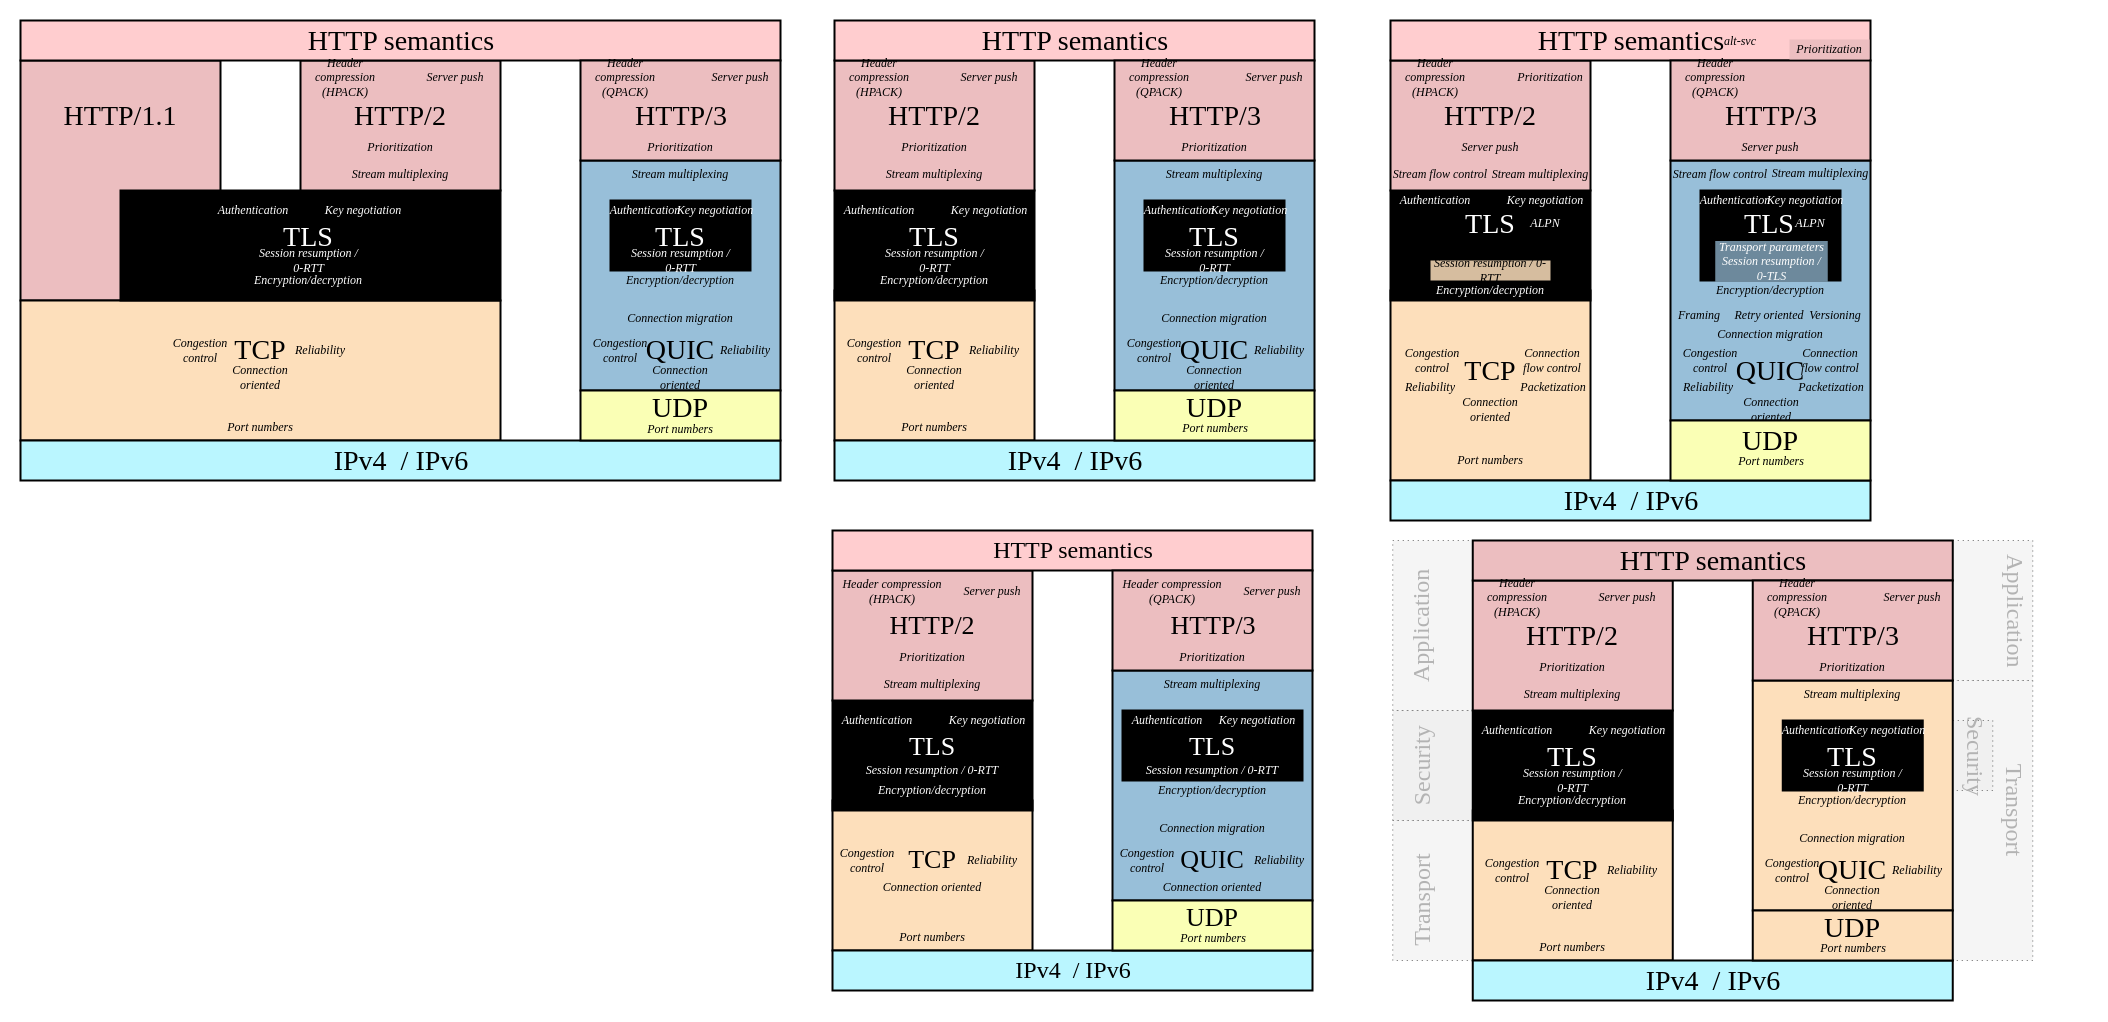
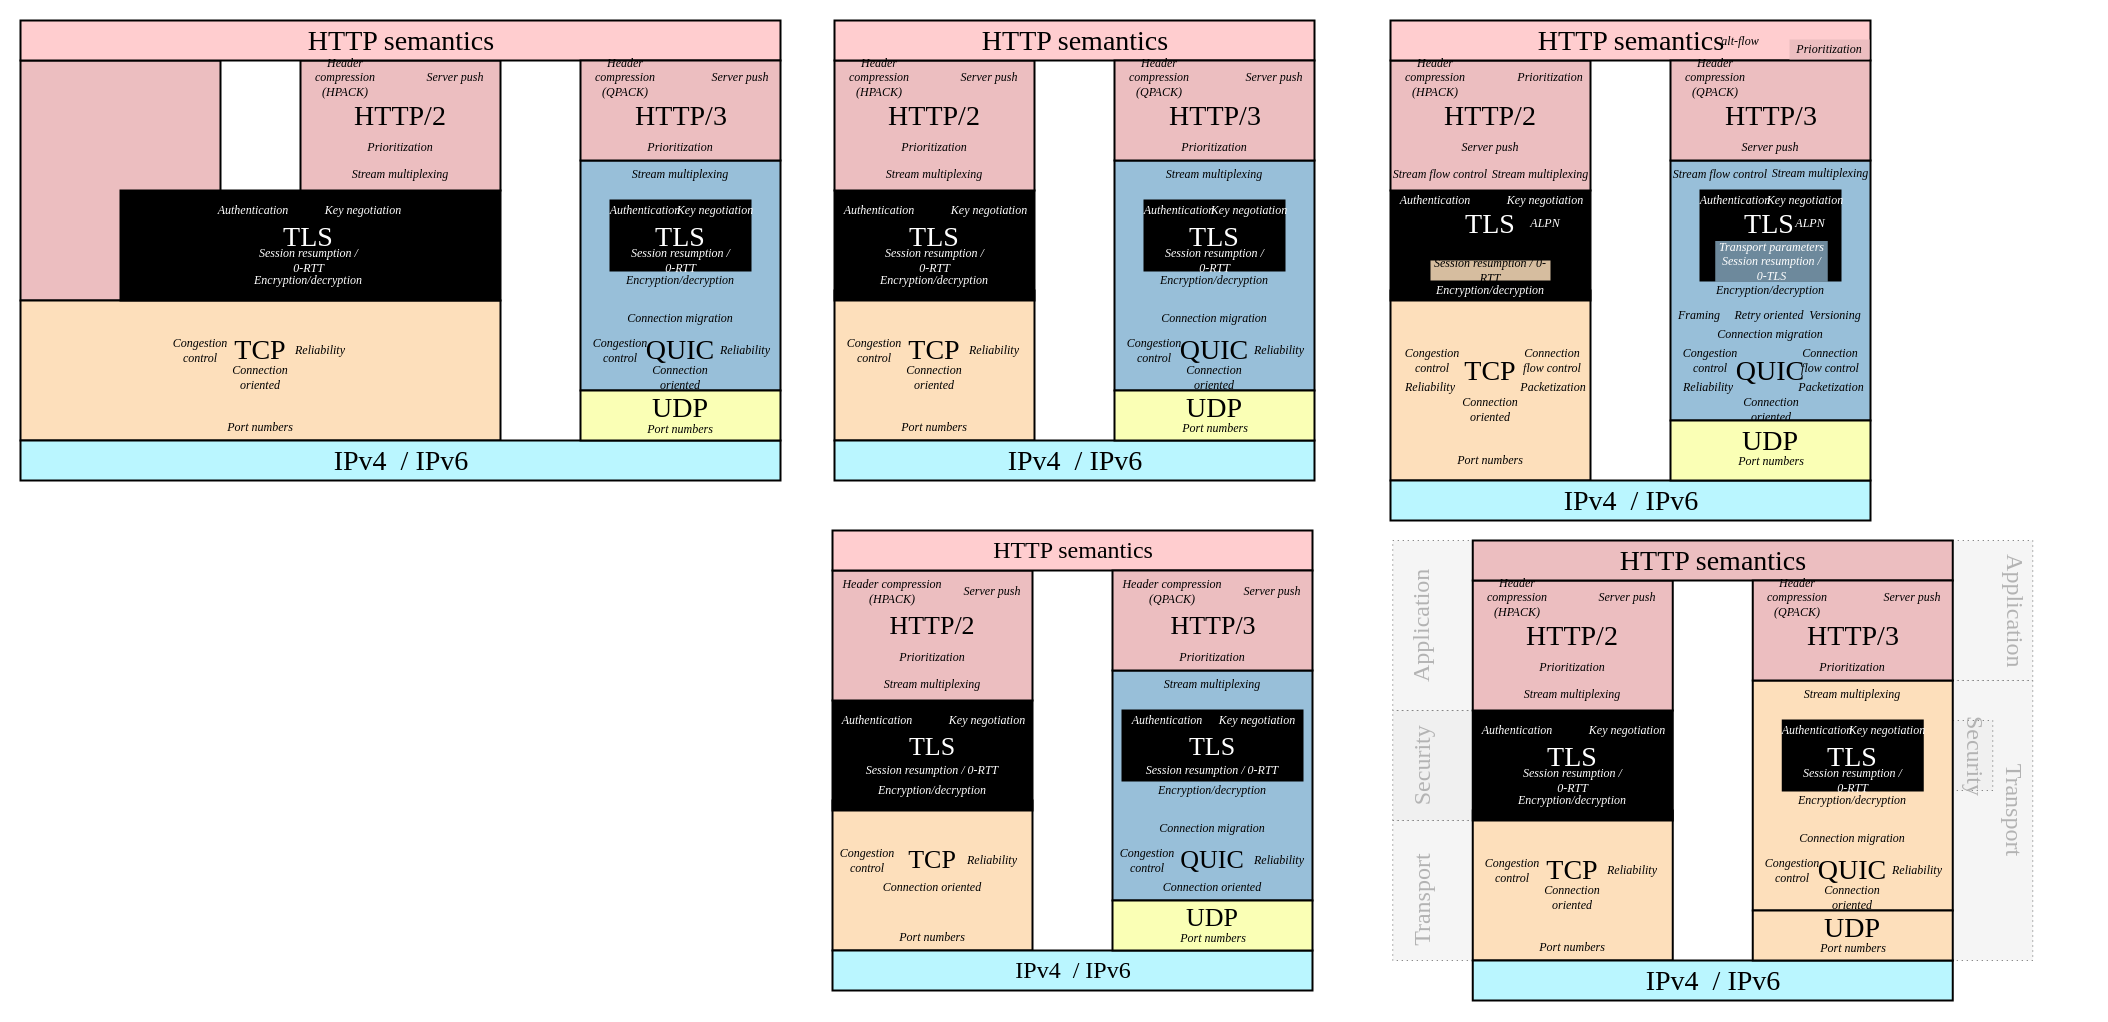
node "alt-svc": label "alt-svc" -> "alt-flow"
node "HTTP/1.1": removed
